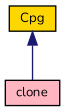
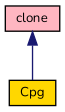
edge "clone" -> "Cpg": reversed
